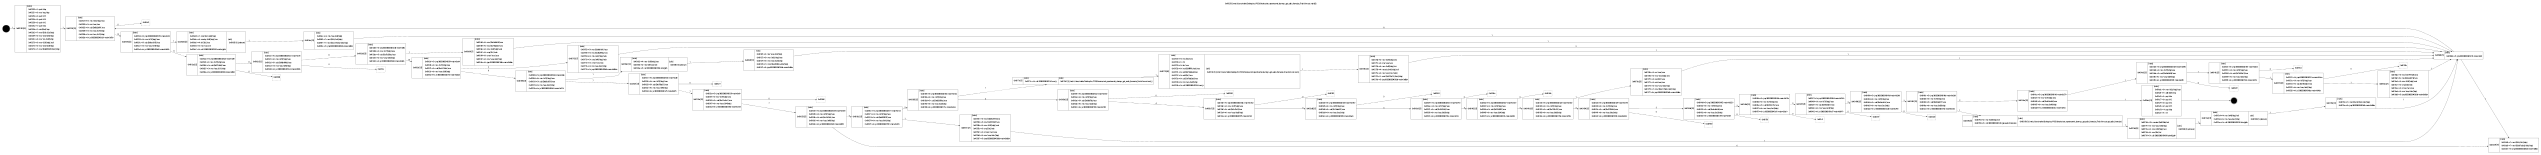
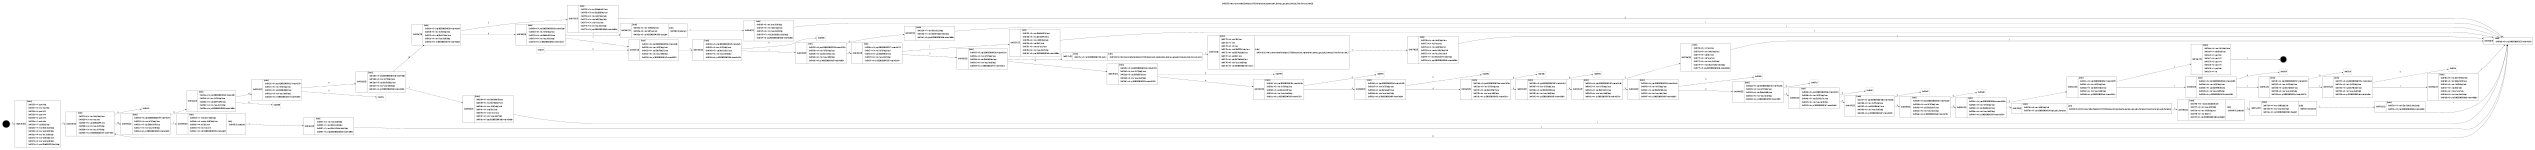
edge "0x401321 [25]" -> "0x401a7f": reversed
edge "0x401b0b [5]" -> "0x401a59 [19]": reversed
